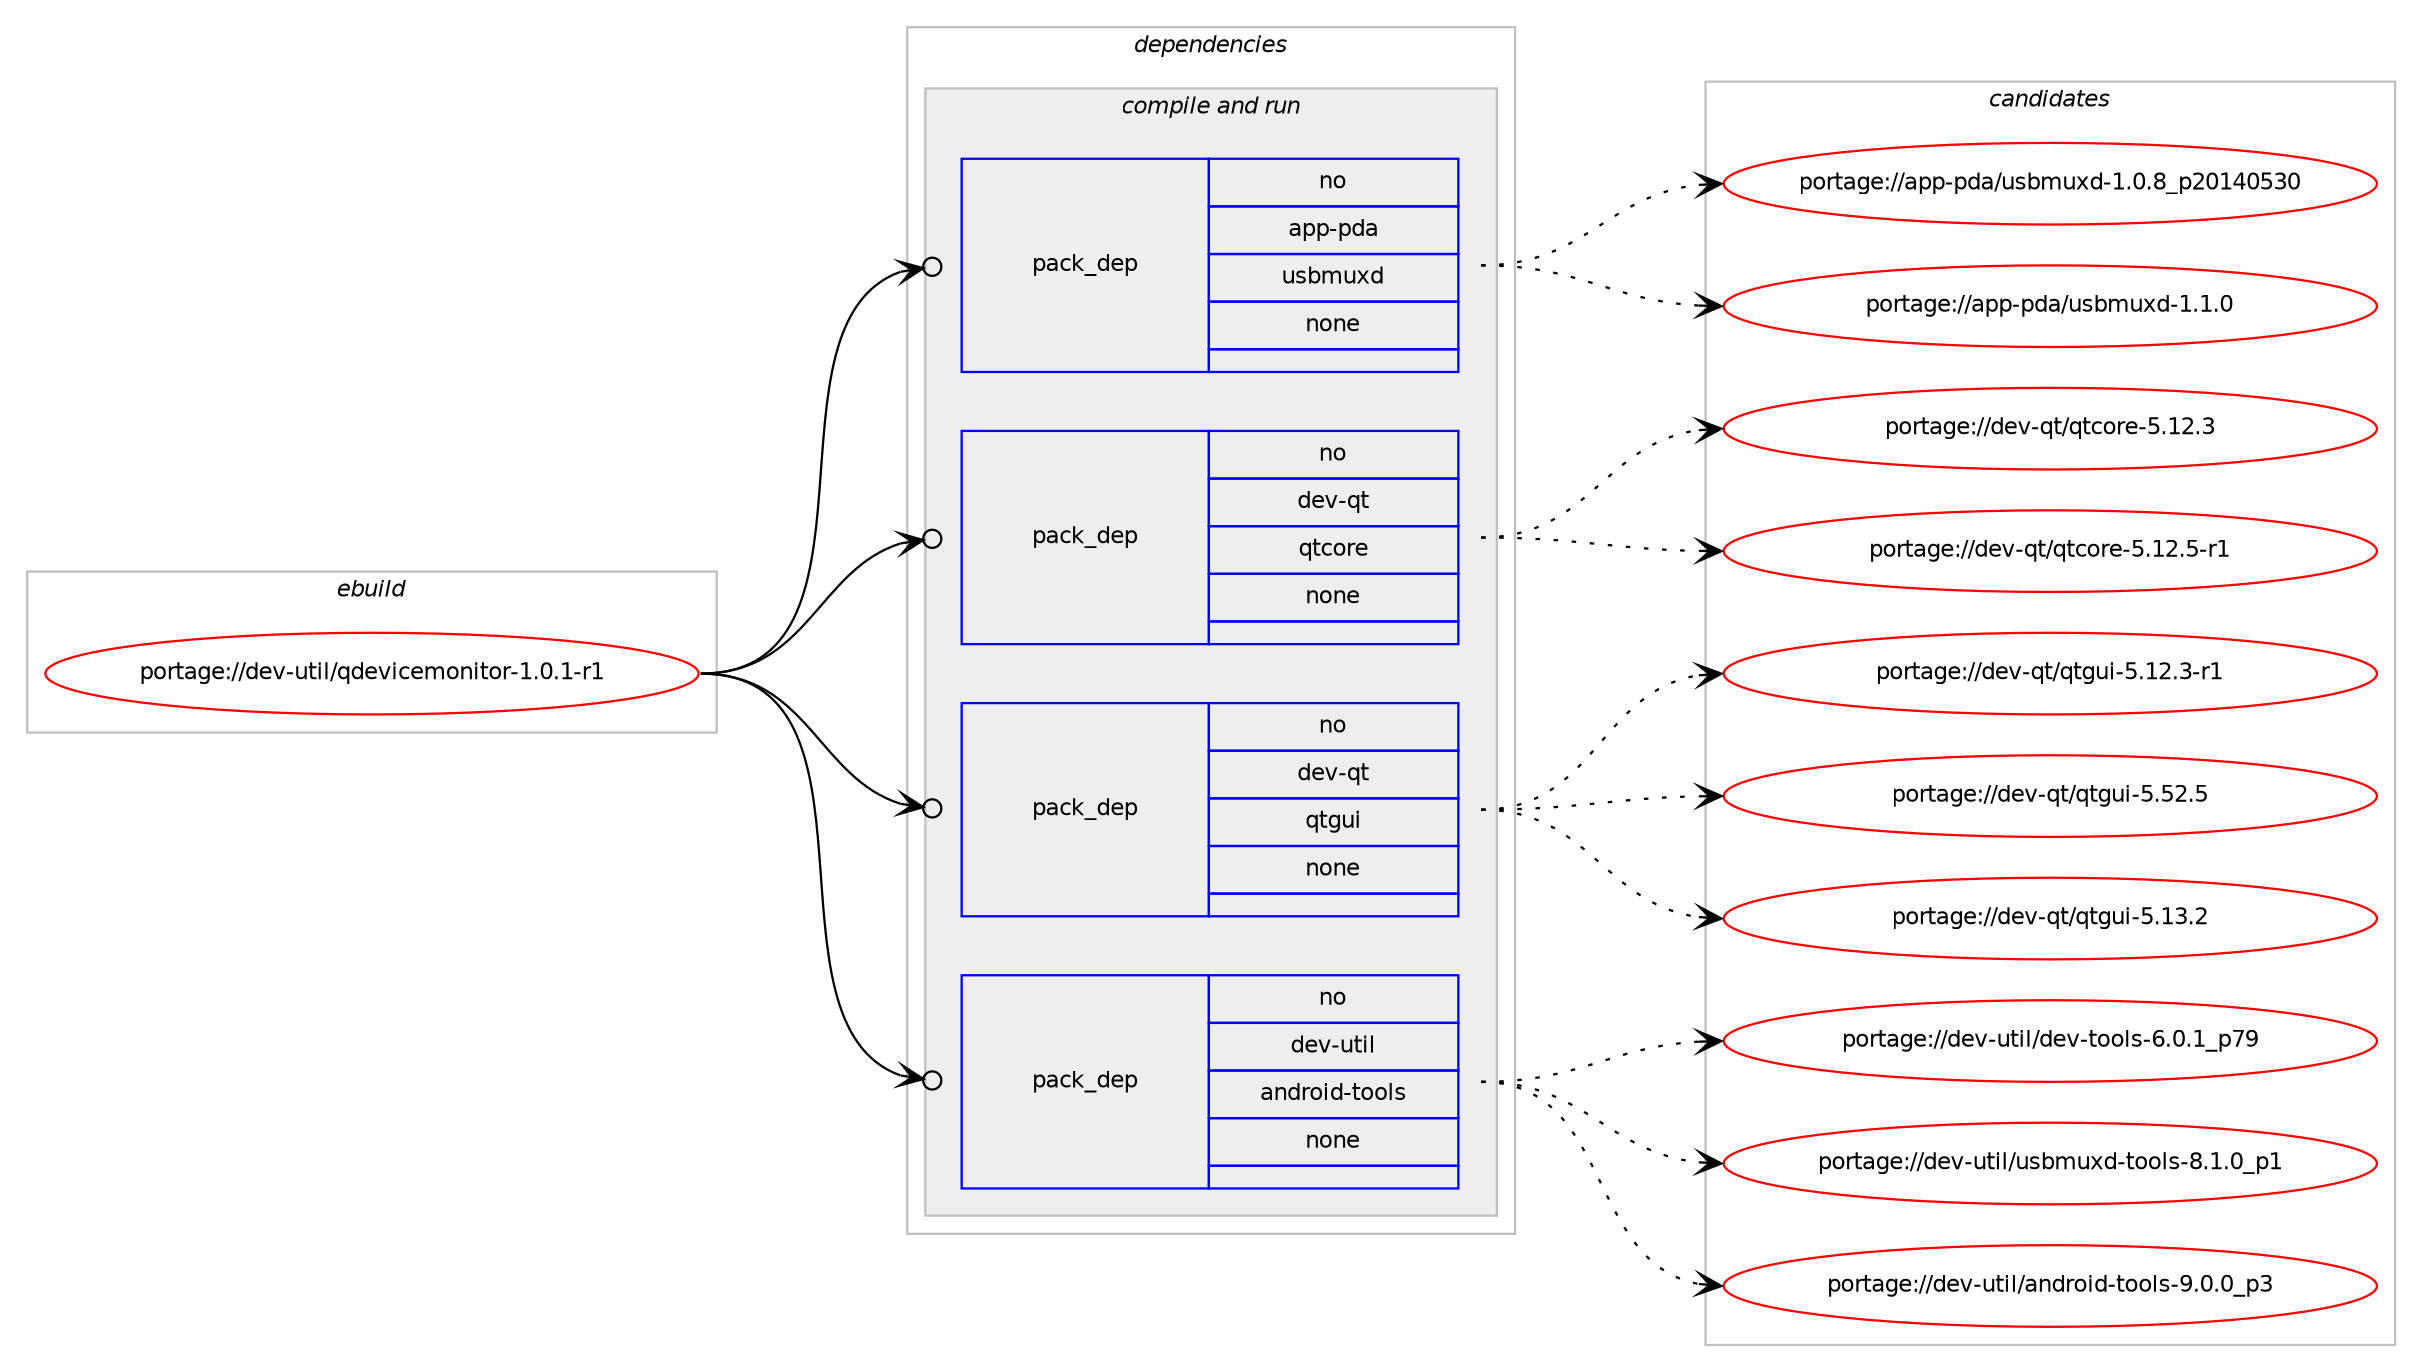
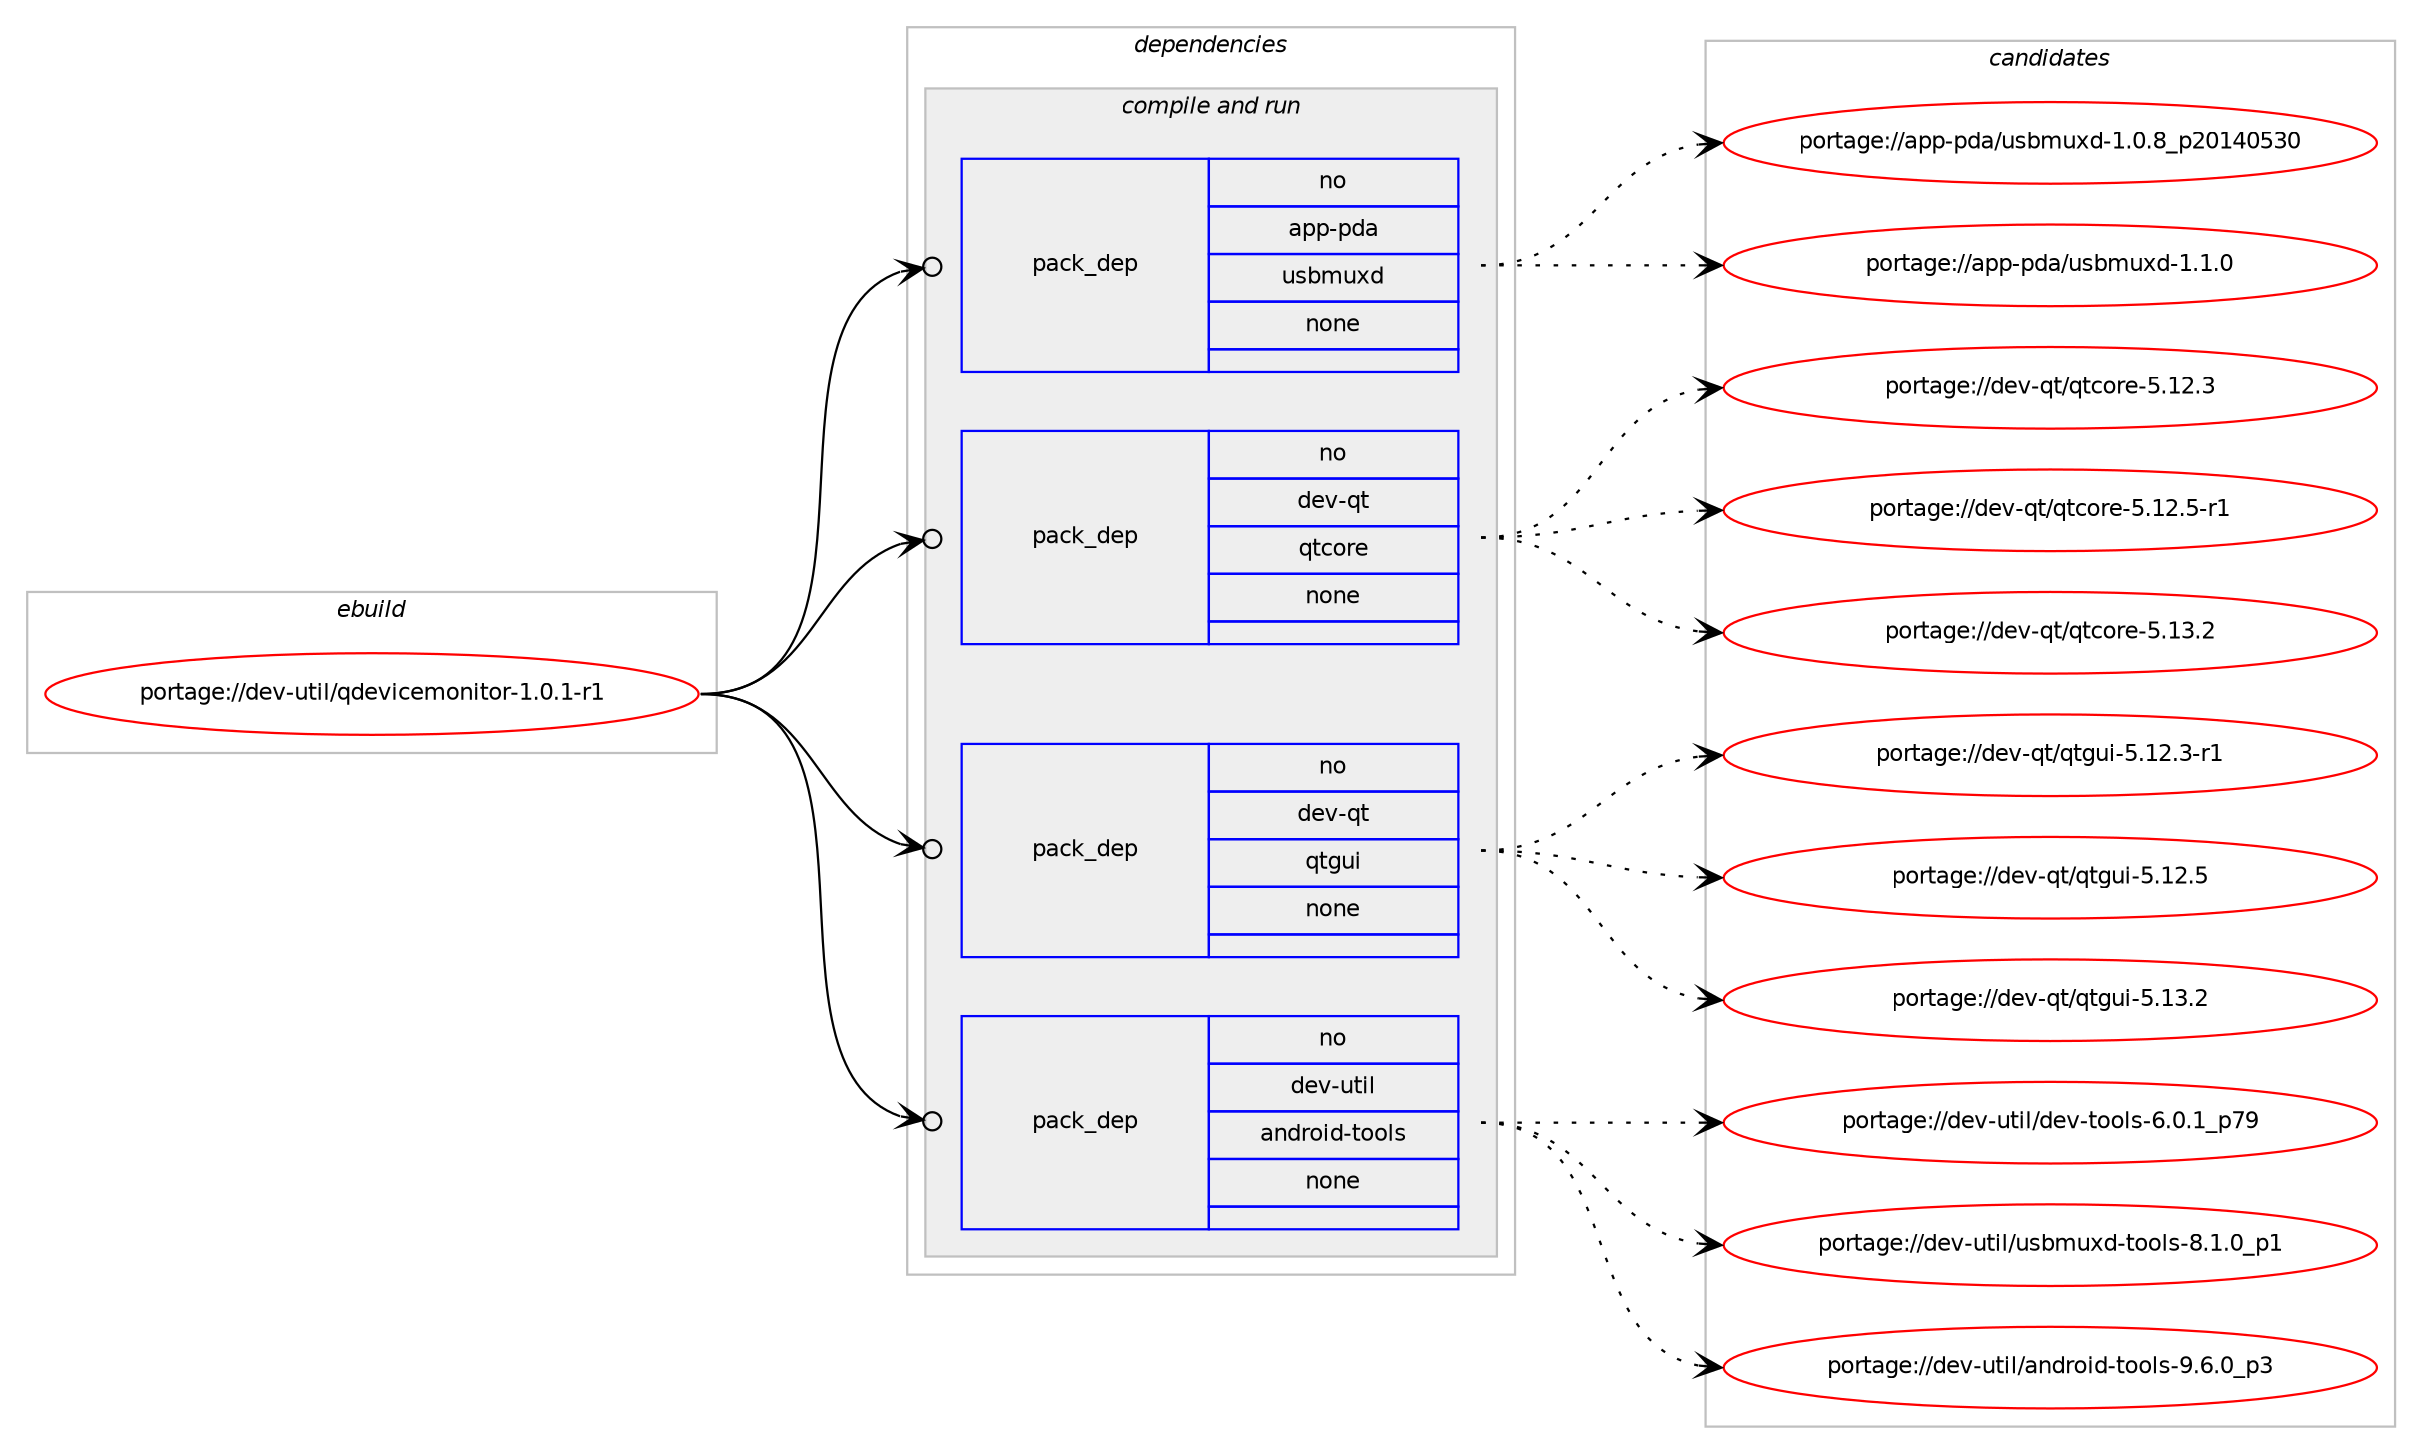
node "portage://dev-qt/qtcore-5.13.2": added
node "portage://dev-qt/qtgui-5.52.5": label "portage://dev-qt/qtgui-5.52.5" -> "portage://dev-qt/qtgui-5.12.5"
node "portage://dev-util/android-tools-9.0.0_p3": label "portage://dev-util/android-tools-9.0.0_p3" -> "portage://dev-util/android-tools-9.6.0_p3"
